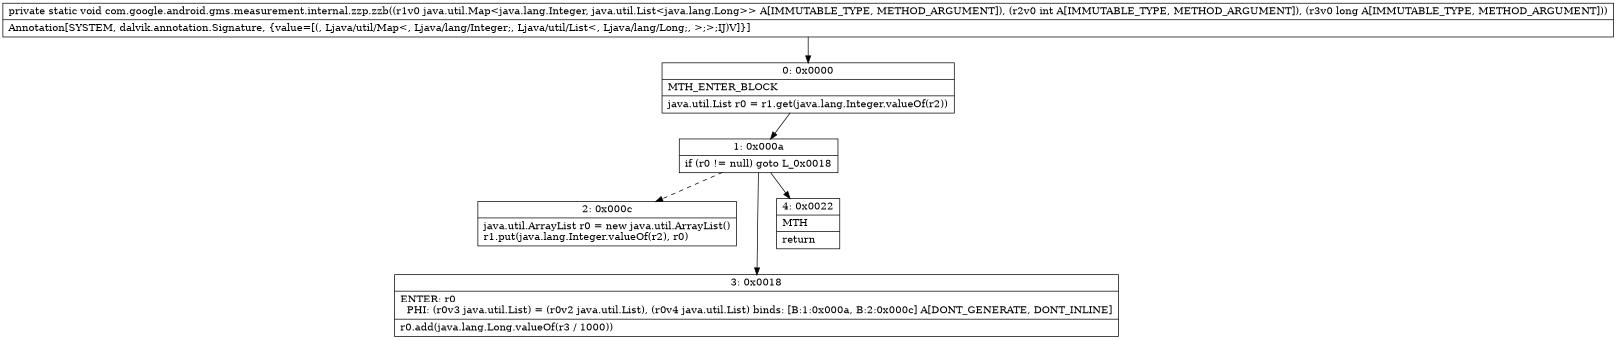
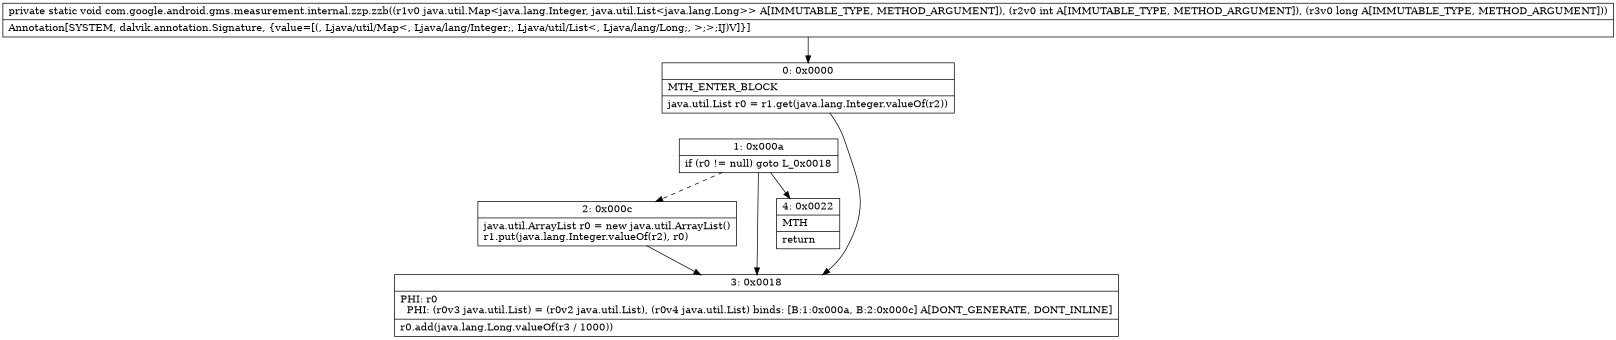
edge "0: 0x0000" -> "1: 0x000a": now "0: 0x0000" -> "3: 0x0018"
edge "2: 0x000c" -> "3: 0x0018": added
node "3: 0x0018": text "ENTER: r0" -> "PHI: r0"
